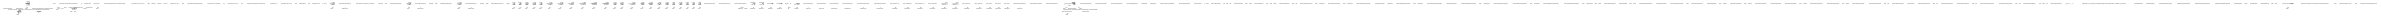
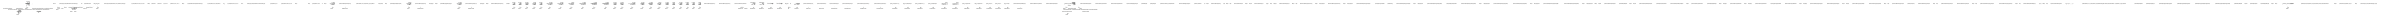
node "Entry CommandLine.Core.Token.Equals(CommandLine.Core.Token)": removed
